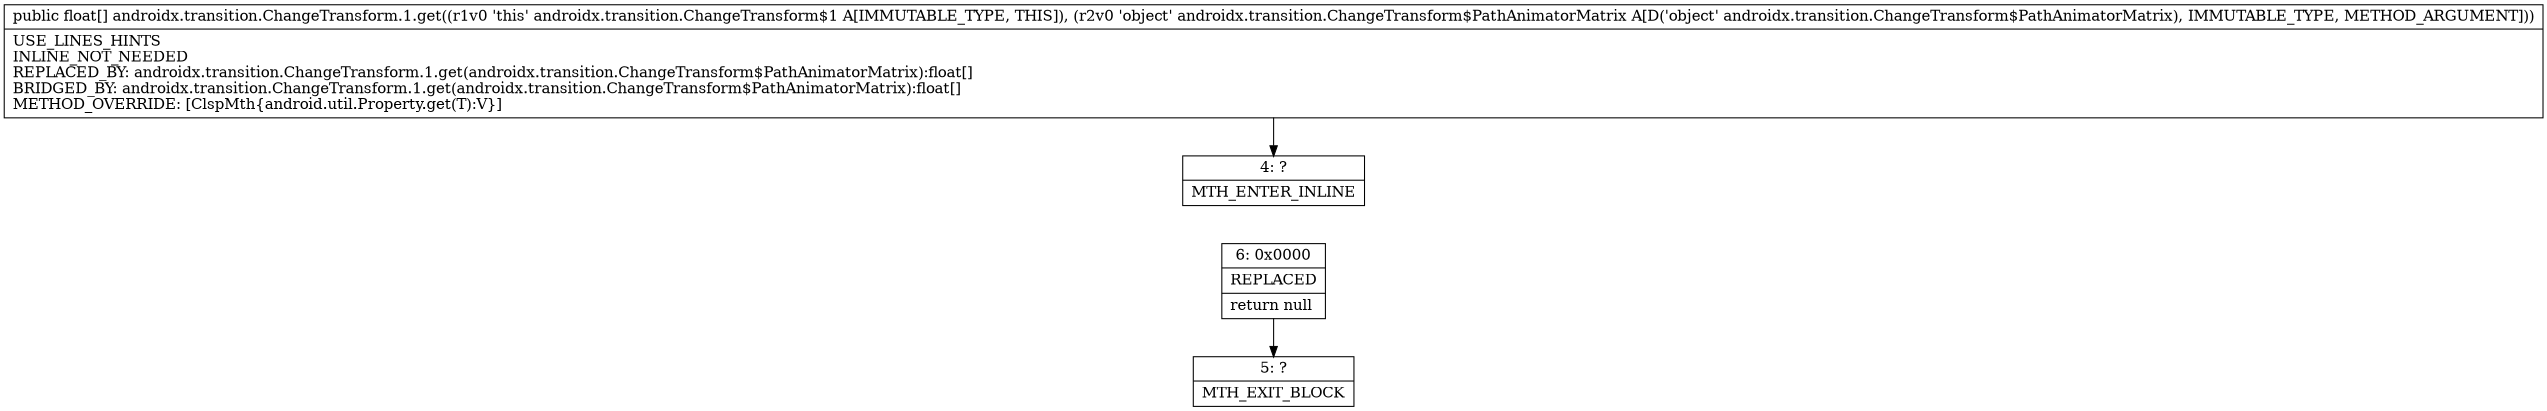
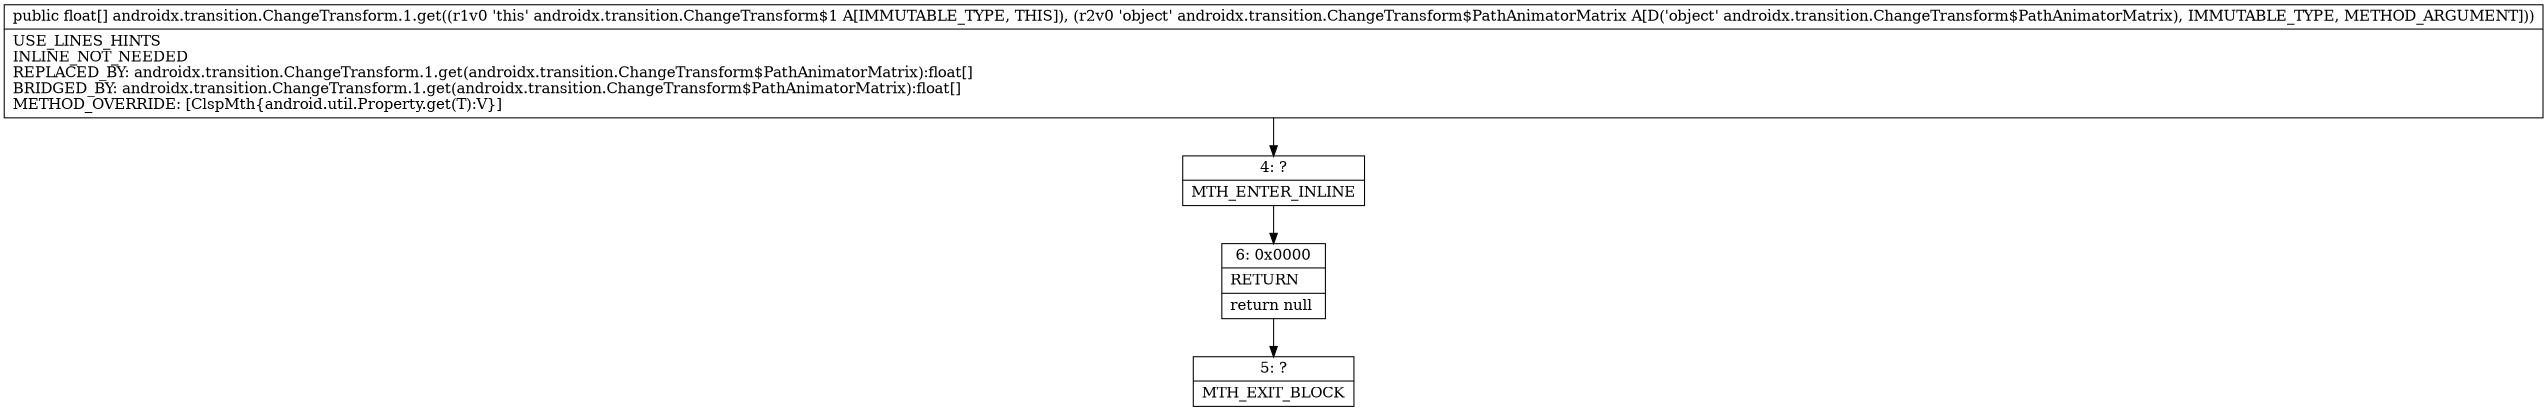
edge "4: ?" -> "6: 0x0000": added
node "6: 0x0000": text "REPLACED" -> "RETURN"
